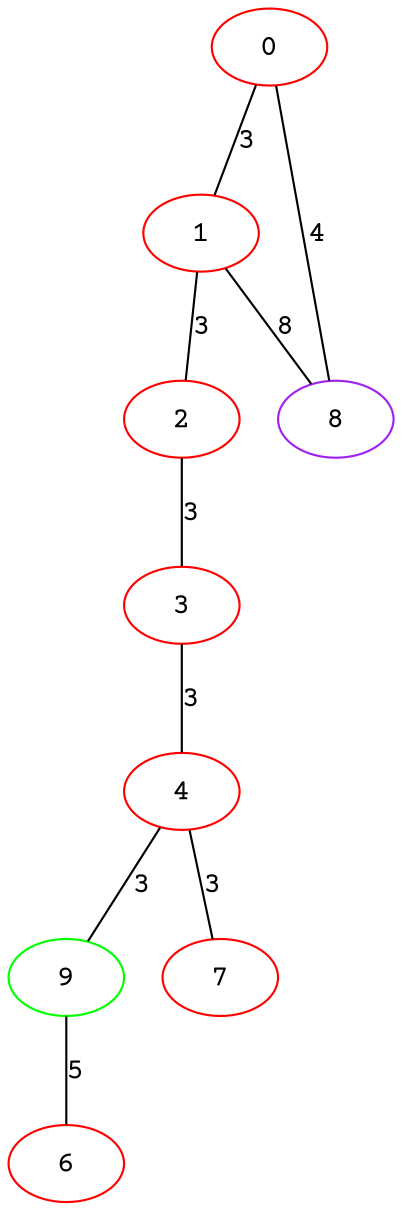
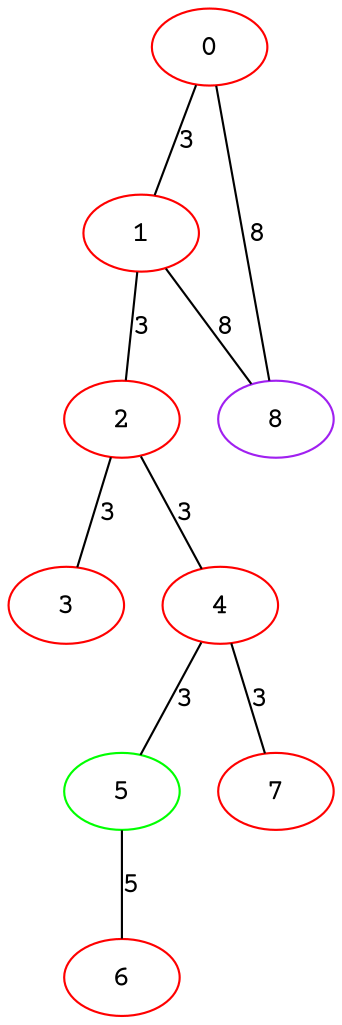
edge "0" -- "8": label "4" -> "8"
edge "3" -- "4": now "2" -- "4"
node "9": label "9" -> "5"
